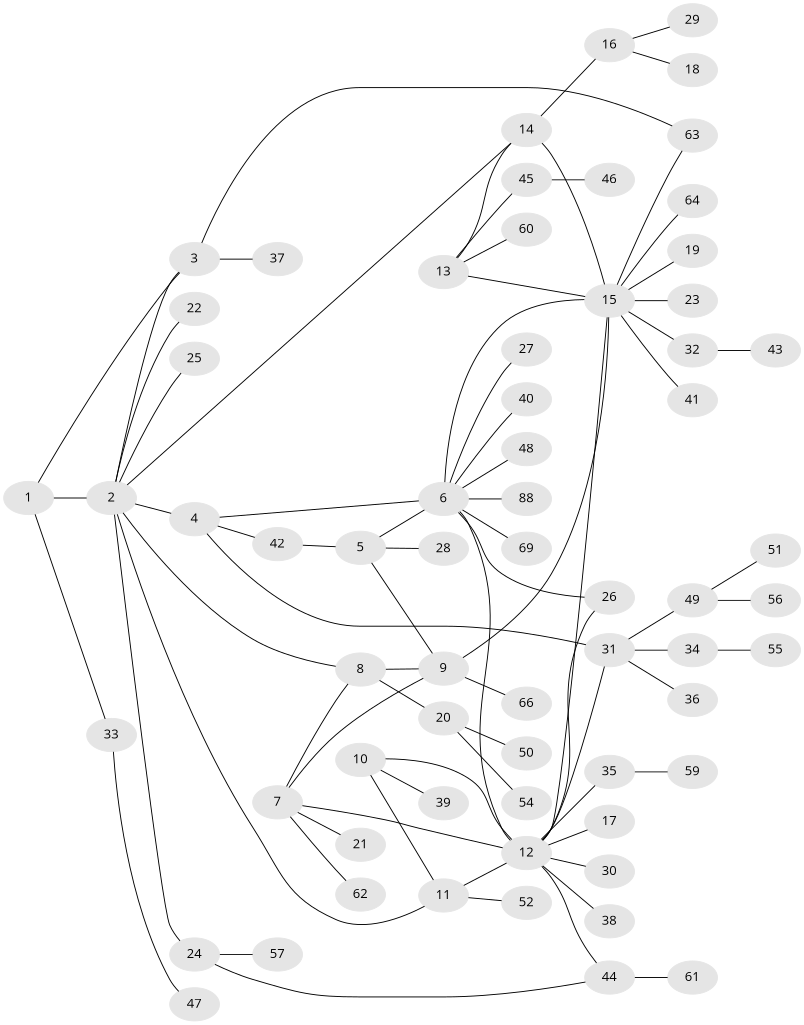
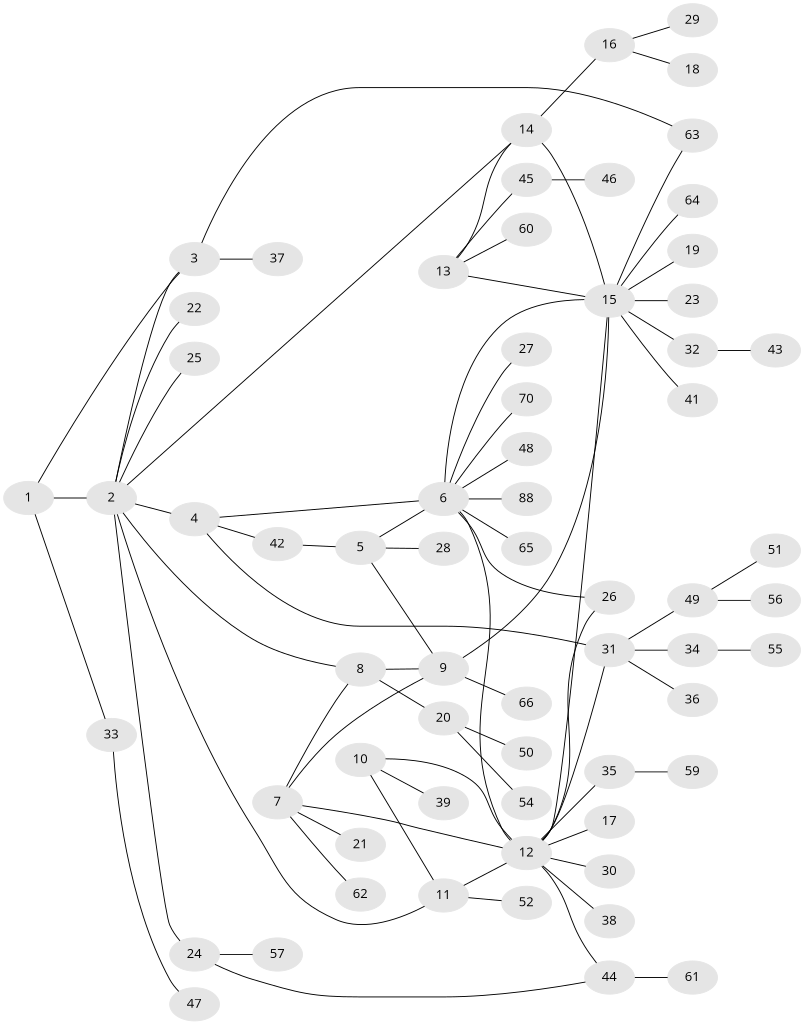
node "40": label "40" -> "70"
node "69": label "69" -> "65"
